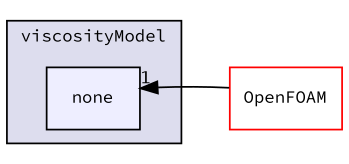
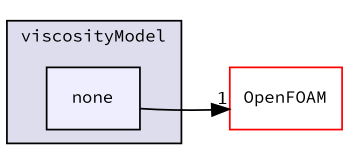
edge "OpenFOAM" -> "none": reversed
